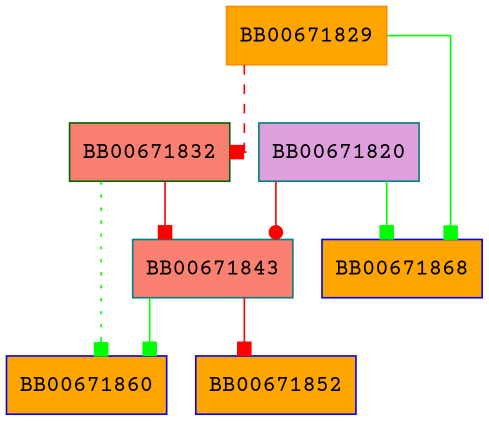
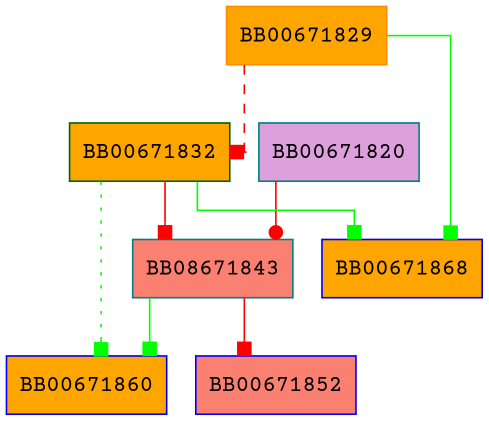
node "BB00671832": fillcolor salmon -> orange
edge "BB00671820" -> "BB00671868": now "BB00671832" -> "BB00671868"
node "BB00671843": label "BB00671843" -> "BB08671843"
node "BB00671852": fillcolor orange -> salmon
